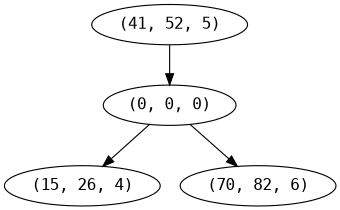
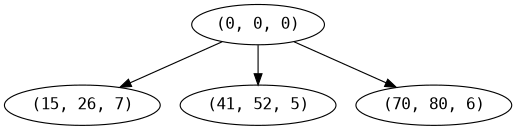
edge "(41, 52, 5)" -> "(0, 0, 0)": reversed
node "(15, 26, 4)": label "(15, 26, 4)" -> "(15, 26, 7)"
node "(70, 82, 6)": label "(70, 82, 6)" -> "(70, 80, 6)"
